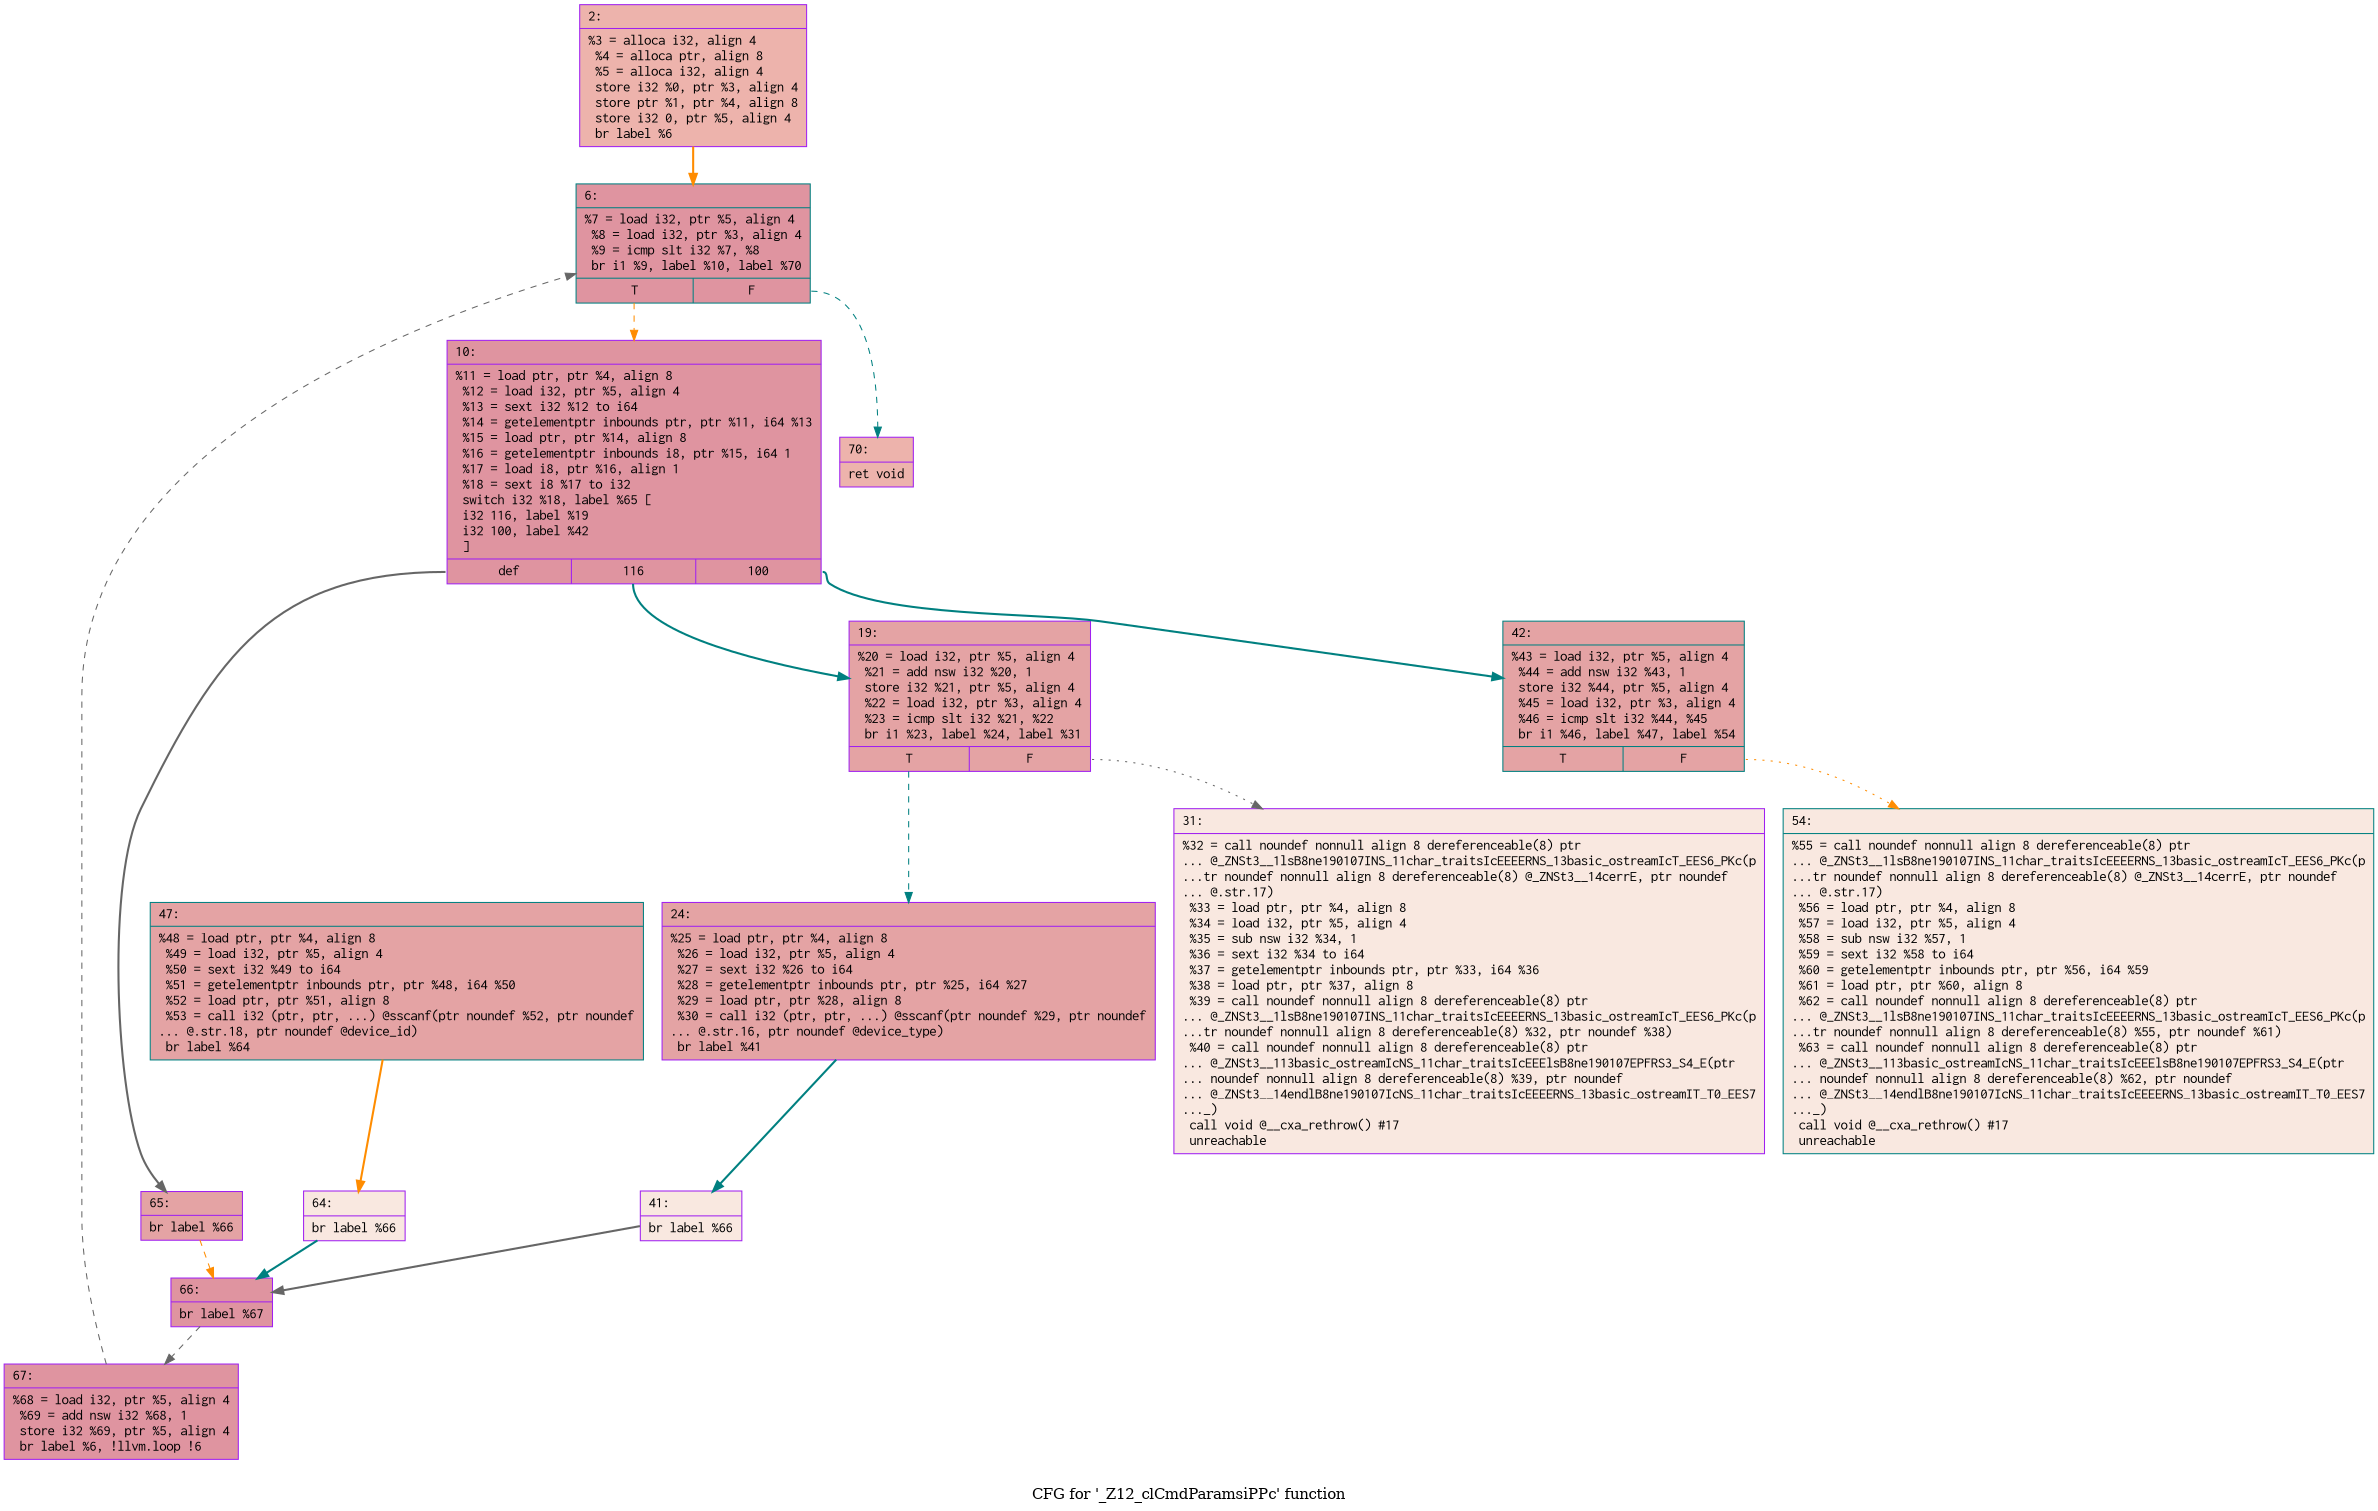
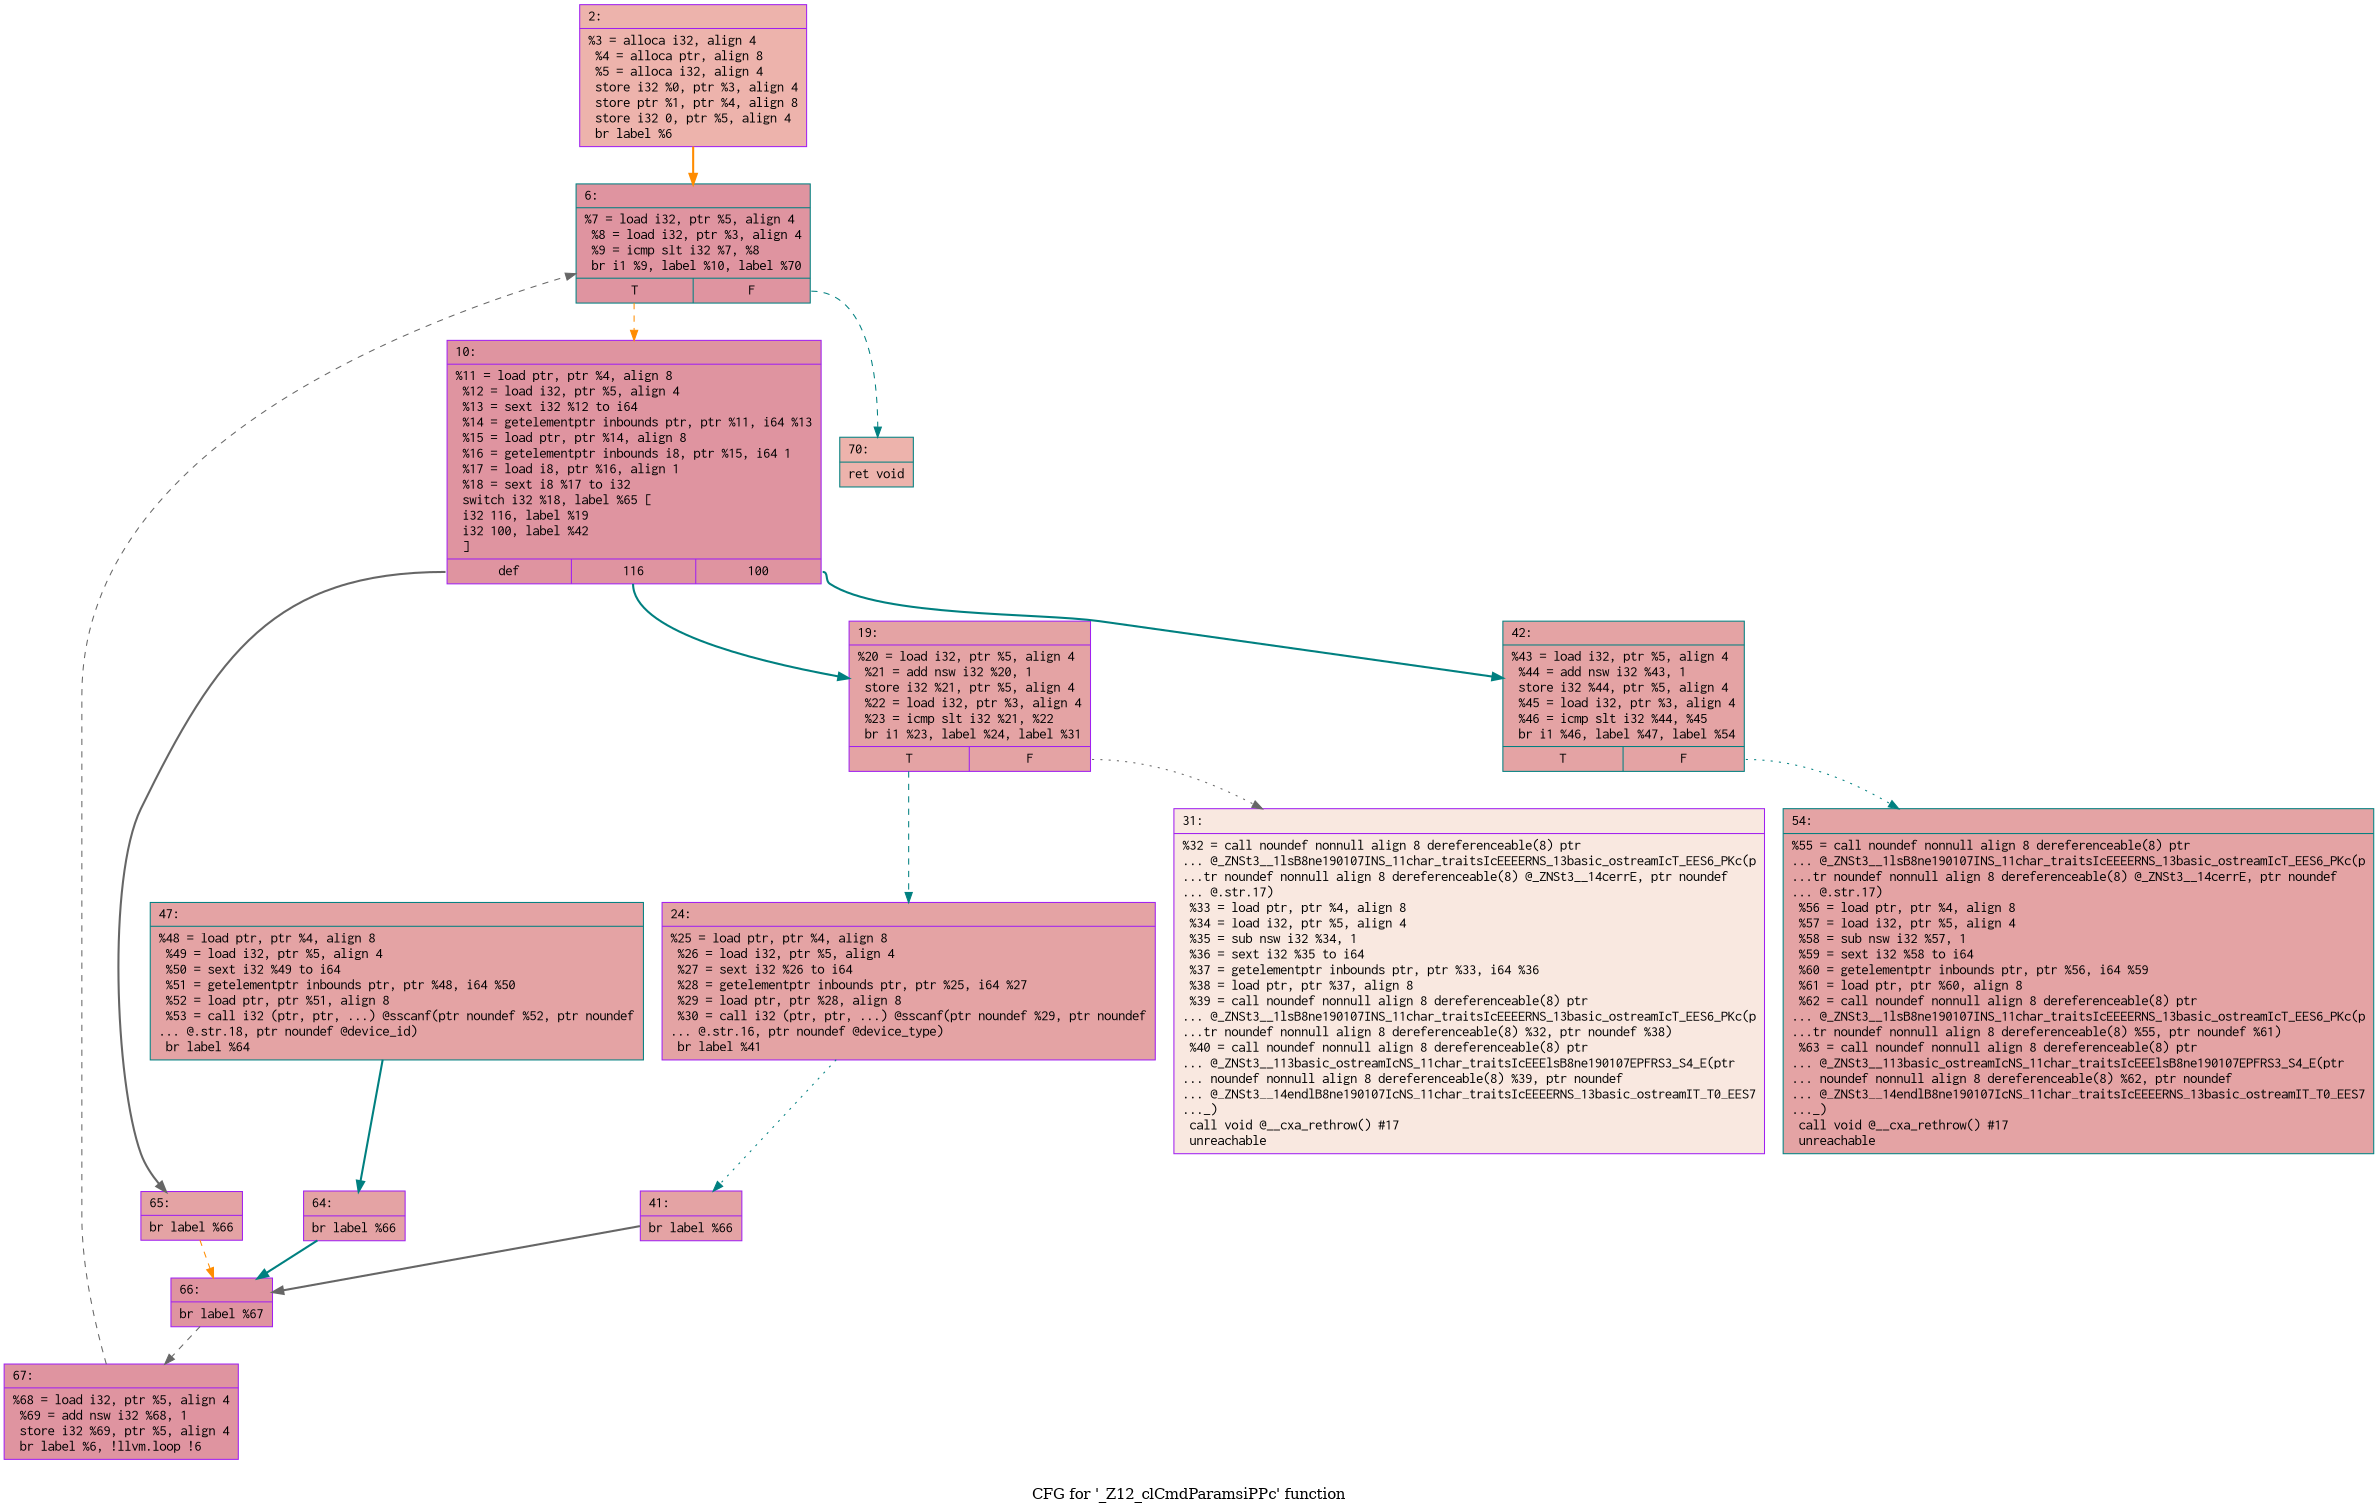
node "70:": color purple -> teal
edge "42:" -> "54:": color darkorange -> teal
node "31:": text "%36 = sext i32 %34 to i64" -> "%36 = sext i32 %35 to i64"
node "54:": fillcolor #f1ccb870 -> #c32e3170
edge "47:" -> "64:": color darkorange -> teal
edge "24:" -> "41:": style bold -> dotted
node "64:": fillcolor #f1ccb870 -> #c32e3170
node "41:": fillcolor #f1ccb870 -> #c32e3170
